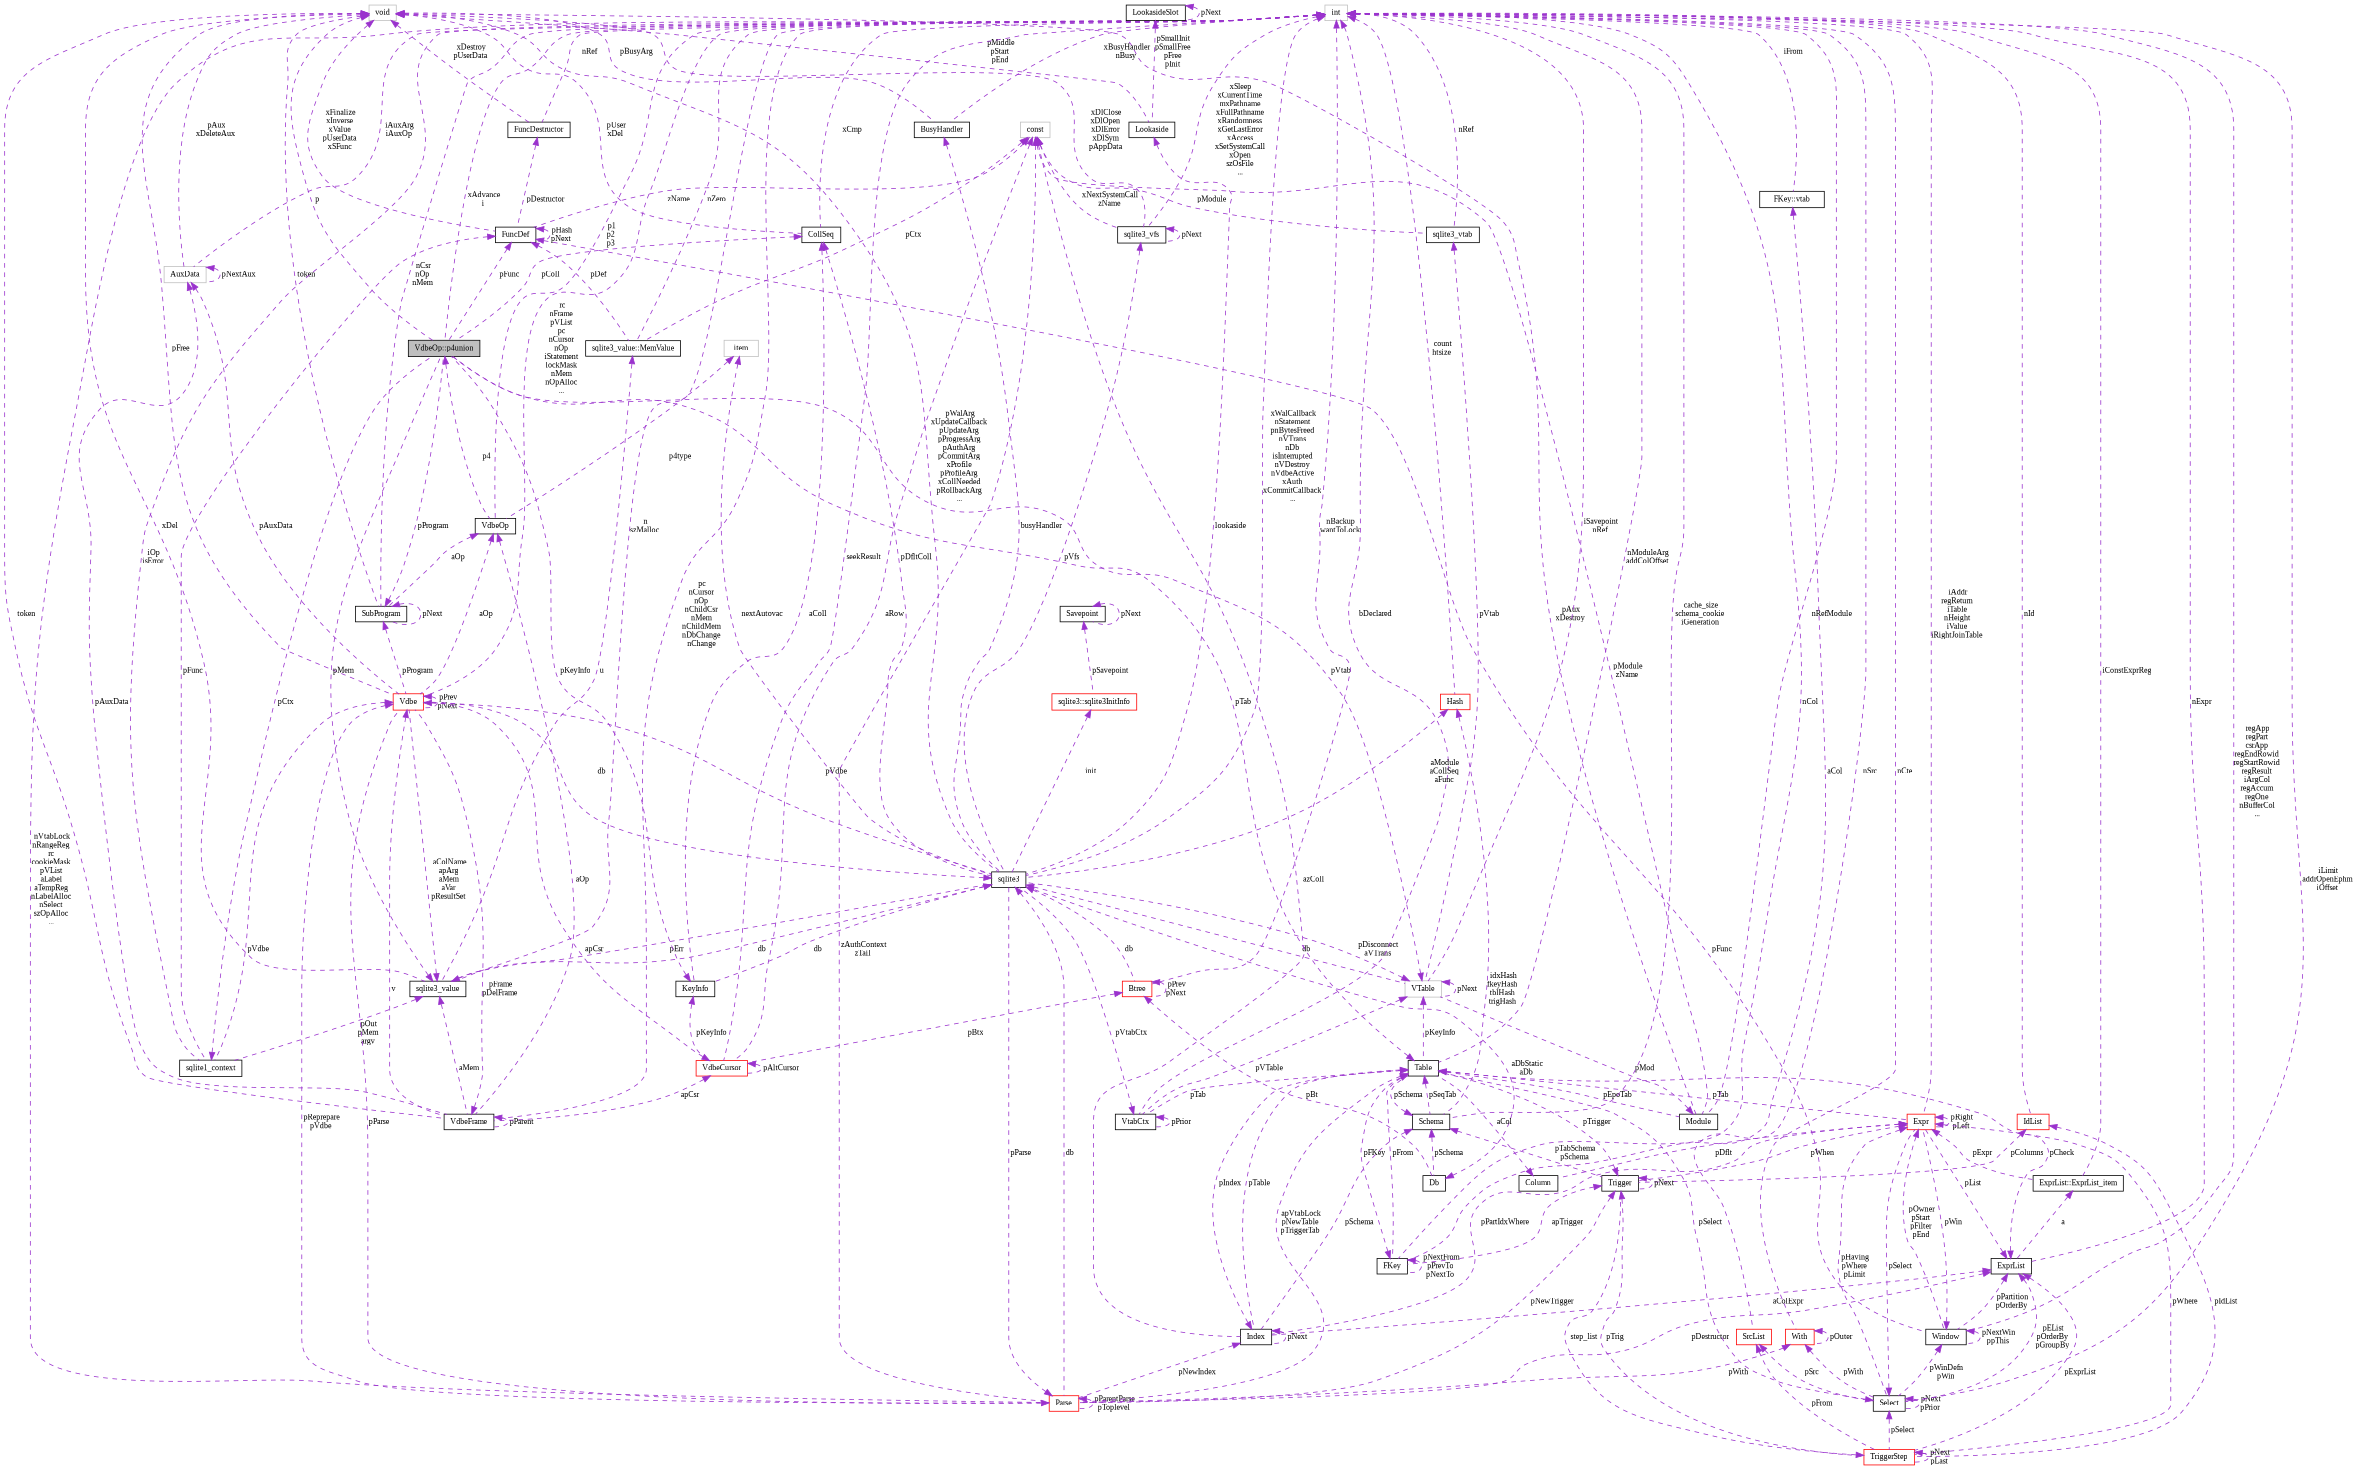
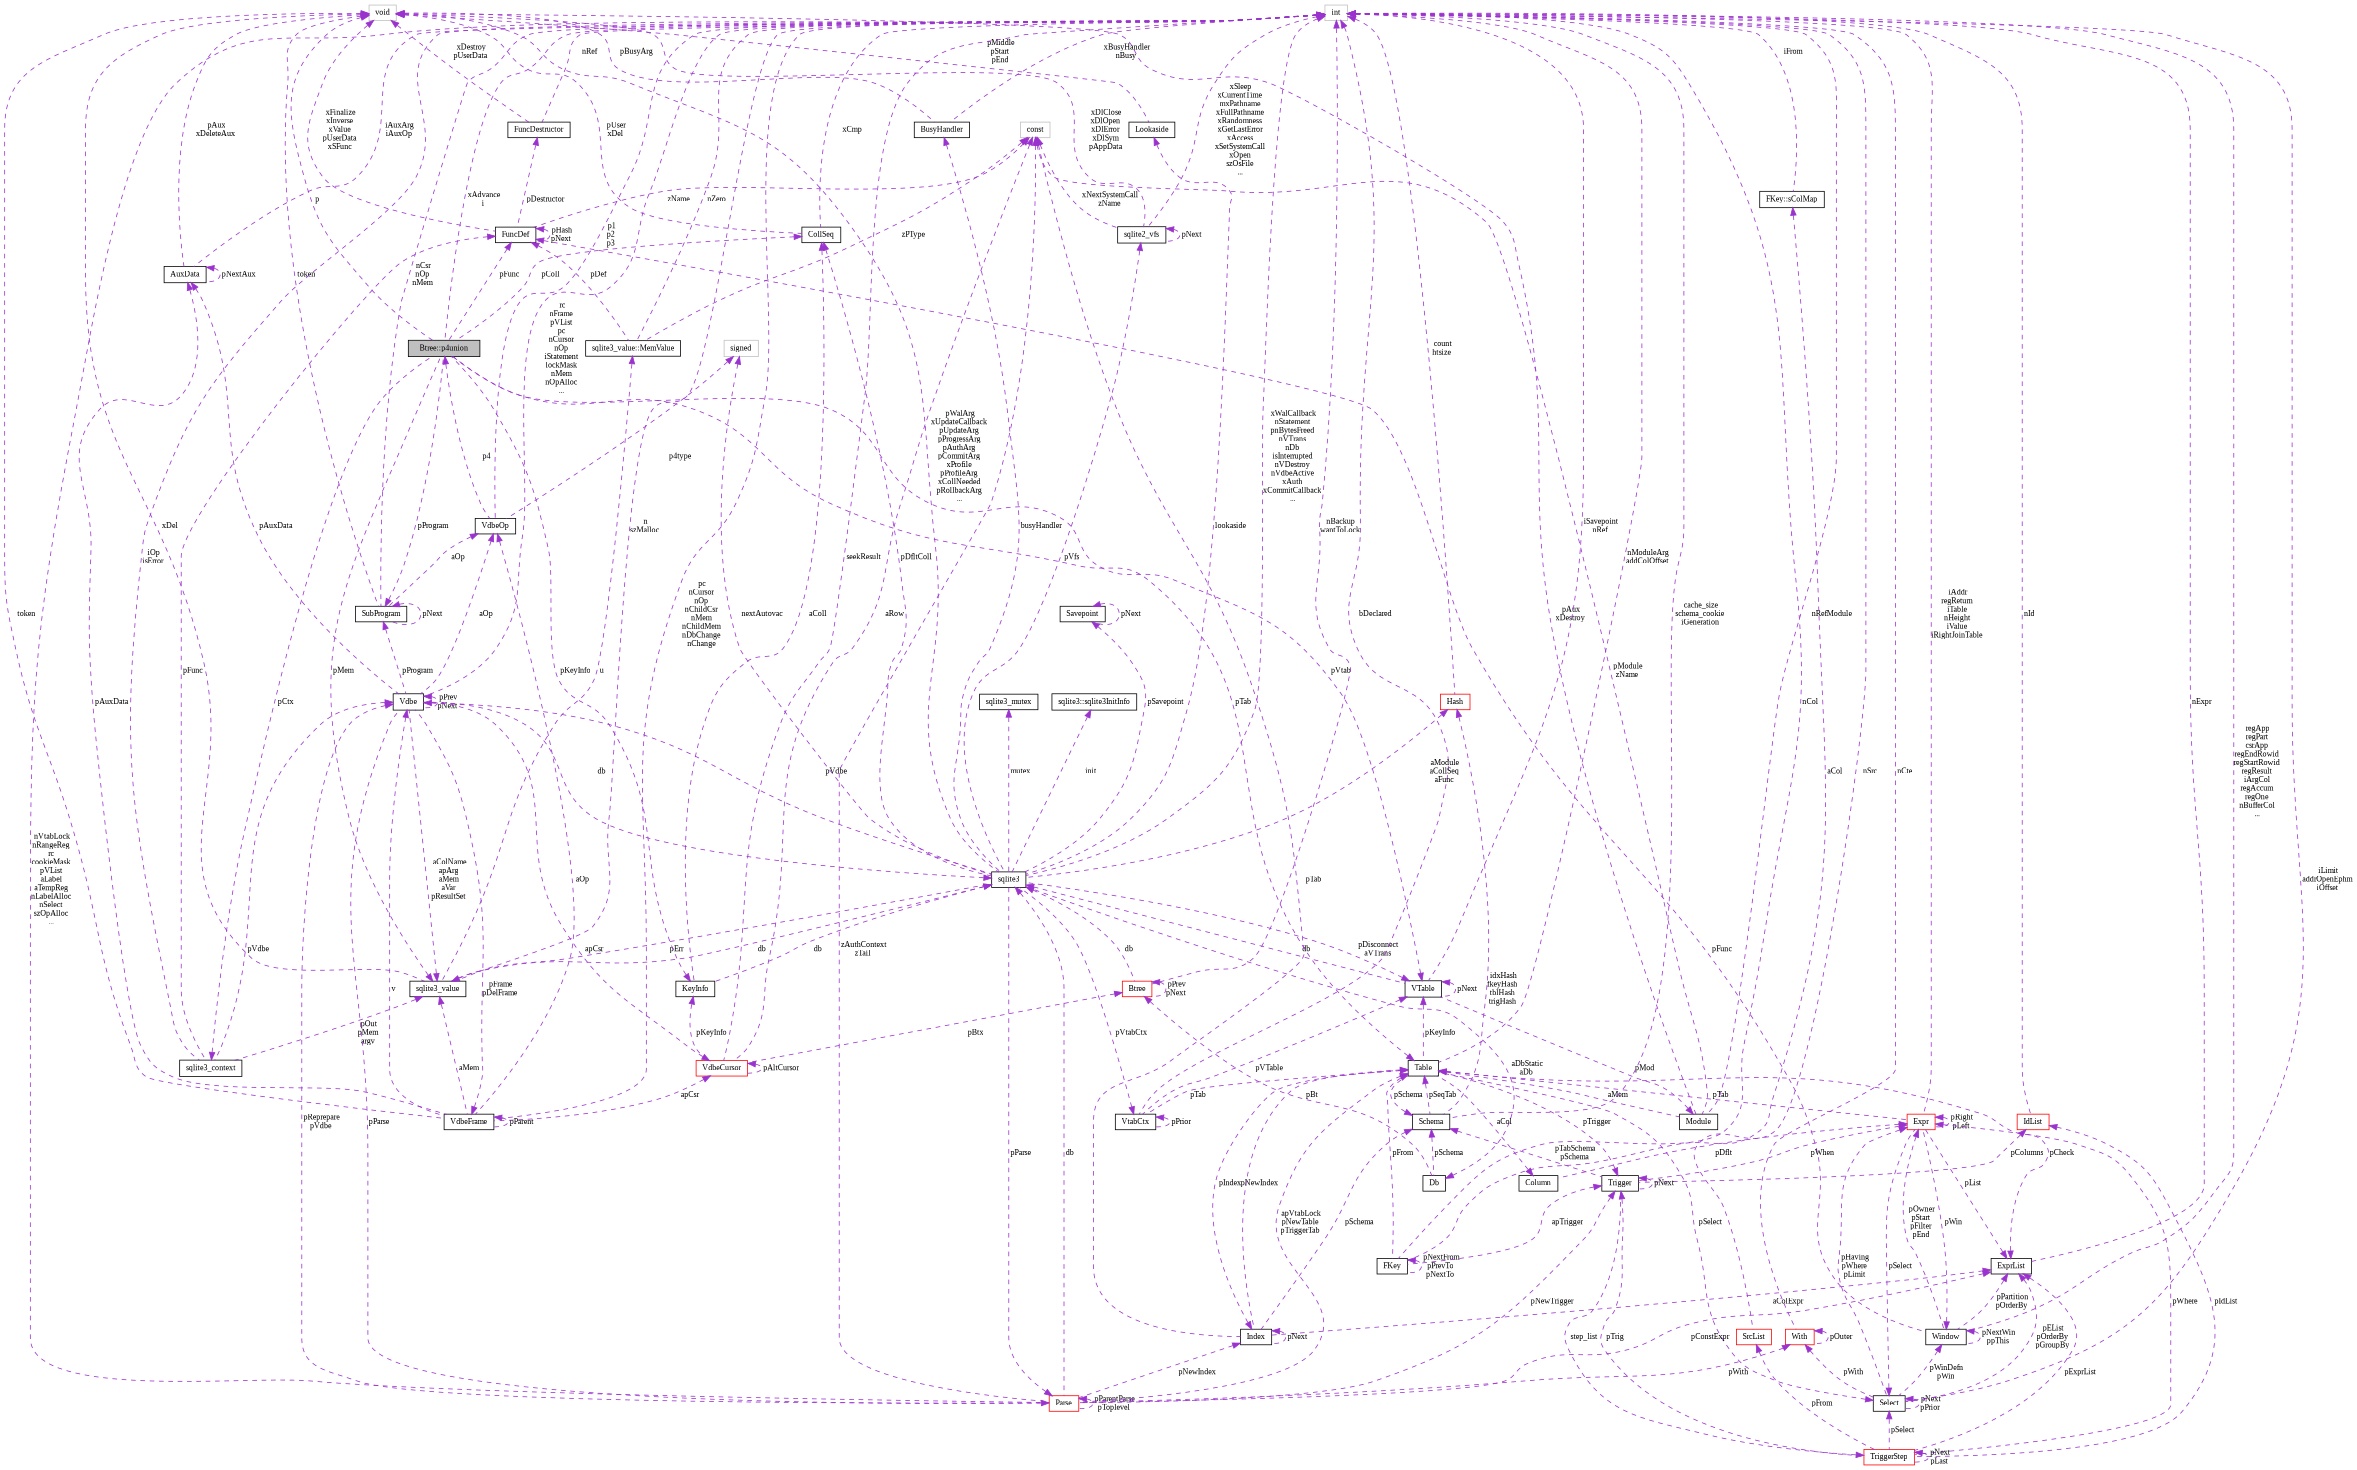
node "LookasideSlot": removed
node "FKey::vtab": label "FKey::vtab" -> "FKey::sColMap"
edge "sqlite3_value::MemValue" -> "const": label " pCtx" -> " zPType"
node "sqlite3_vfs": label "sqlite3_vfs" -> "sqlite2_vfs"
node "sqlite3_vtab": removed
node "AuxData": color grey75 -> black
edge "Vdbe" -> "void": removed, label "pFree"
node "VdbeOp::p4union": label "VdbeOp::p4union" -> "Btree::p4union"
node "item": label "item" -> "signed"
edge "sqlite3::sqlite3InitInfo" -> "Savepoint": now "sqlite3" -> "Savepoint"
node "Vdbe": color red -> black
node "sqlite3_mutex": added
node "sqlite3::sqlite3InitInfo": color red -> black
edge "Index" -> "const": label " azColl" -> " pTab"
node "VTable": color grey75 -> black
node "sqlite1_context": label "sqlite1_context" -> "sqlite3_context"
edge "Module" -> "Table": label " pEpoTab" -> " aMem"
edge "Table" -> "FKey": removed, label "pFKey"
edge "Index" -> "Table": label " pTable" -> " pNewIndex"
node "ExprList::ExprList_item": removed
edge "Index" -> "Expr": removed, label "pPartIdxWhere"
edge "Parse" -> "ExprList": label " pDestructor" -> " pConstExpr"
edge "Select" -> "SrcList": removed, label "pSrc"
